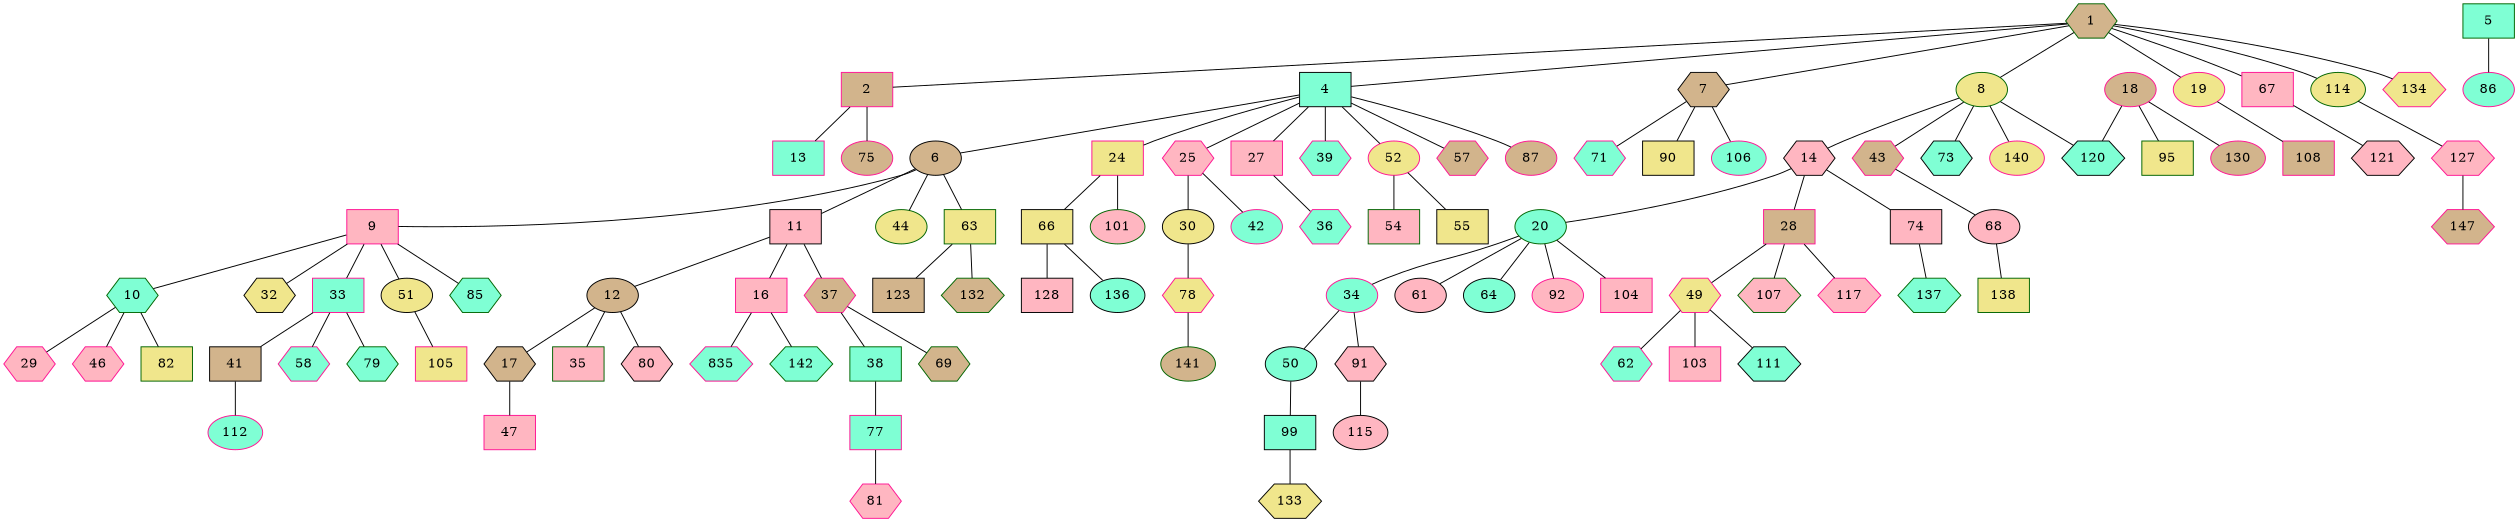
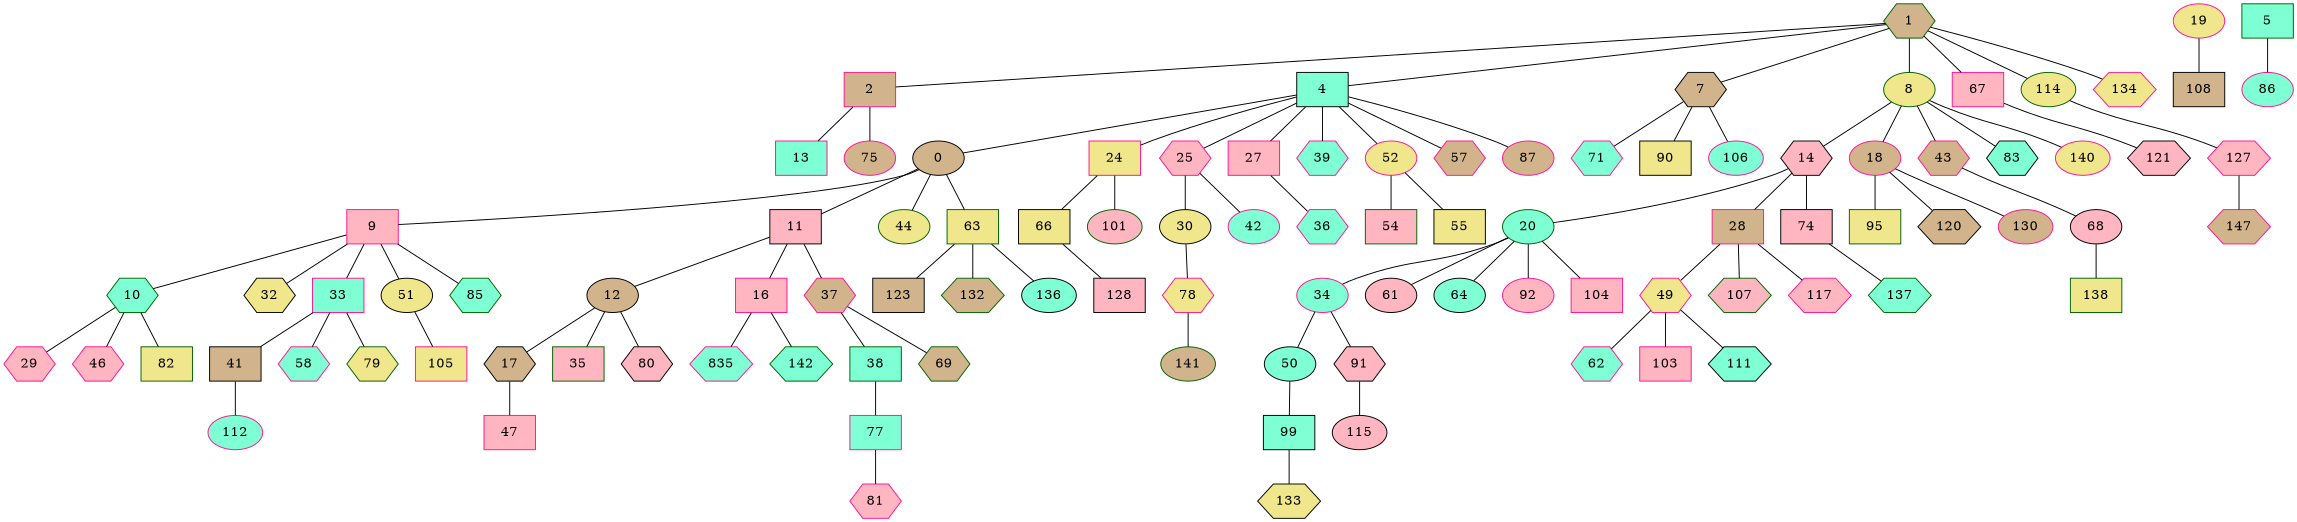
edge "1" -- "19": removed
edge "8" -- "120": now "8" -- "18"
node "6": label "6" -> "0"
node "73": label "73" -> "83"
node "120": fillcolor aquamarine -> tan
node "108": color deeppink -> black
edge "66" -- "136": now "63" -- "136"
node "79": fillcolor aquamarine -> khaki
